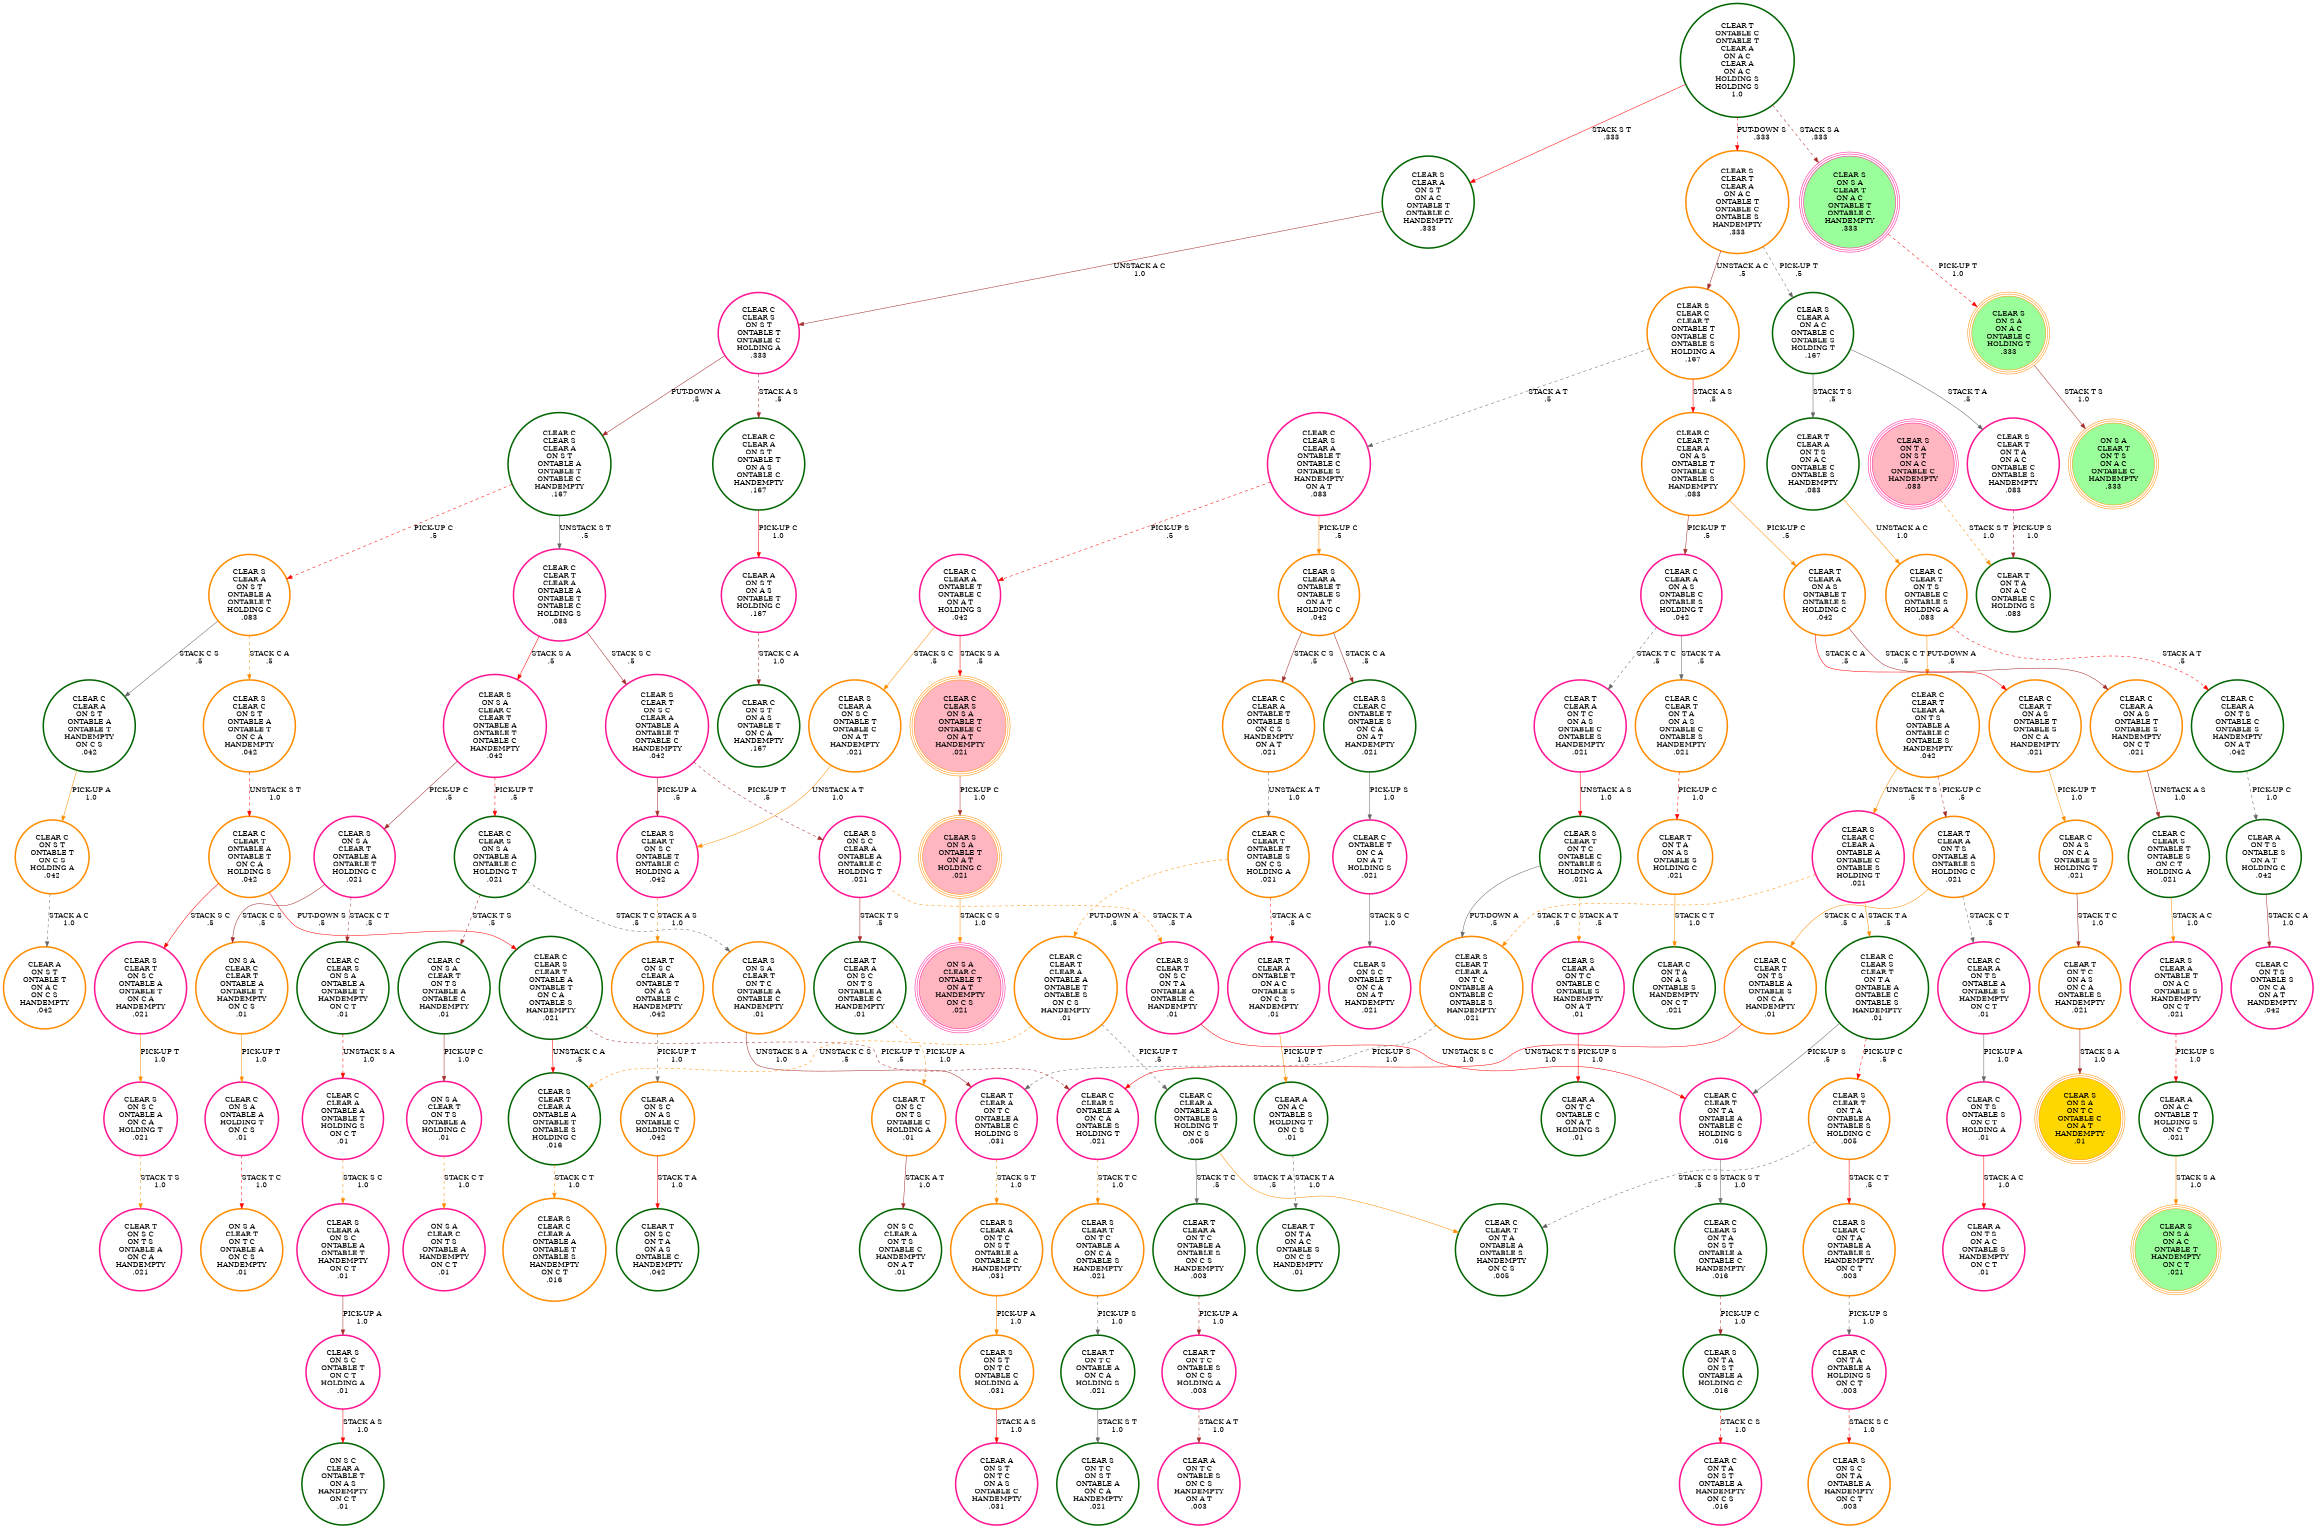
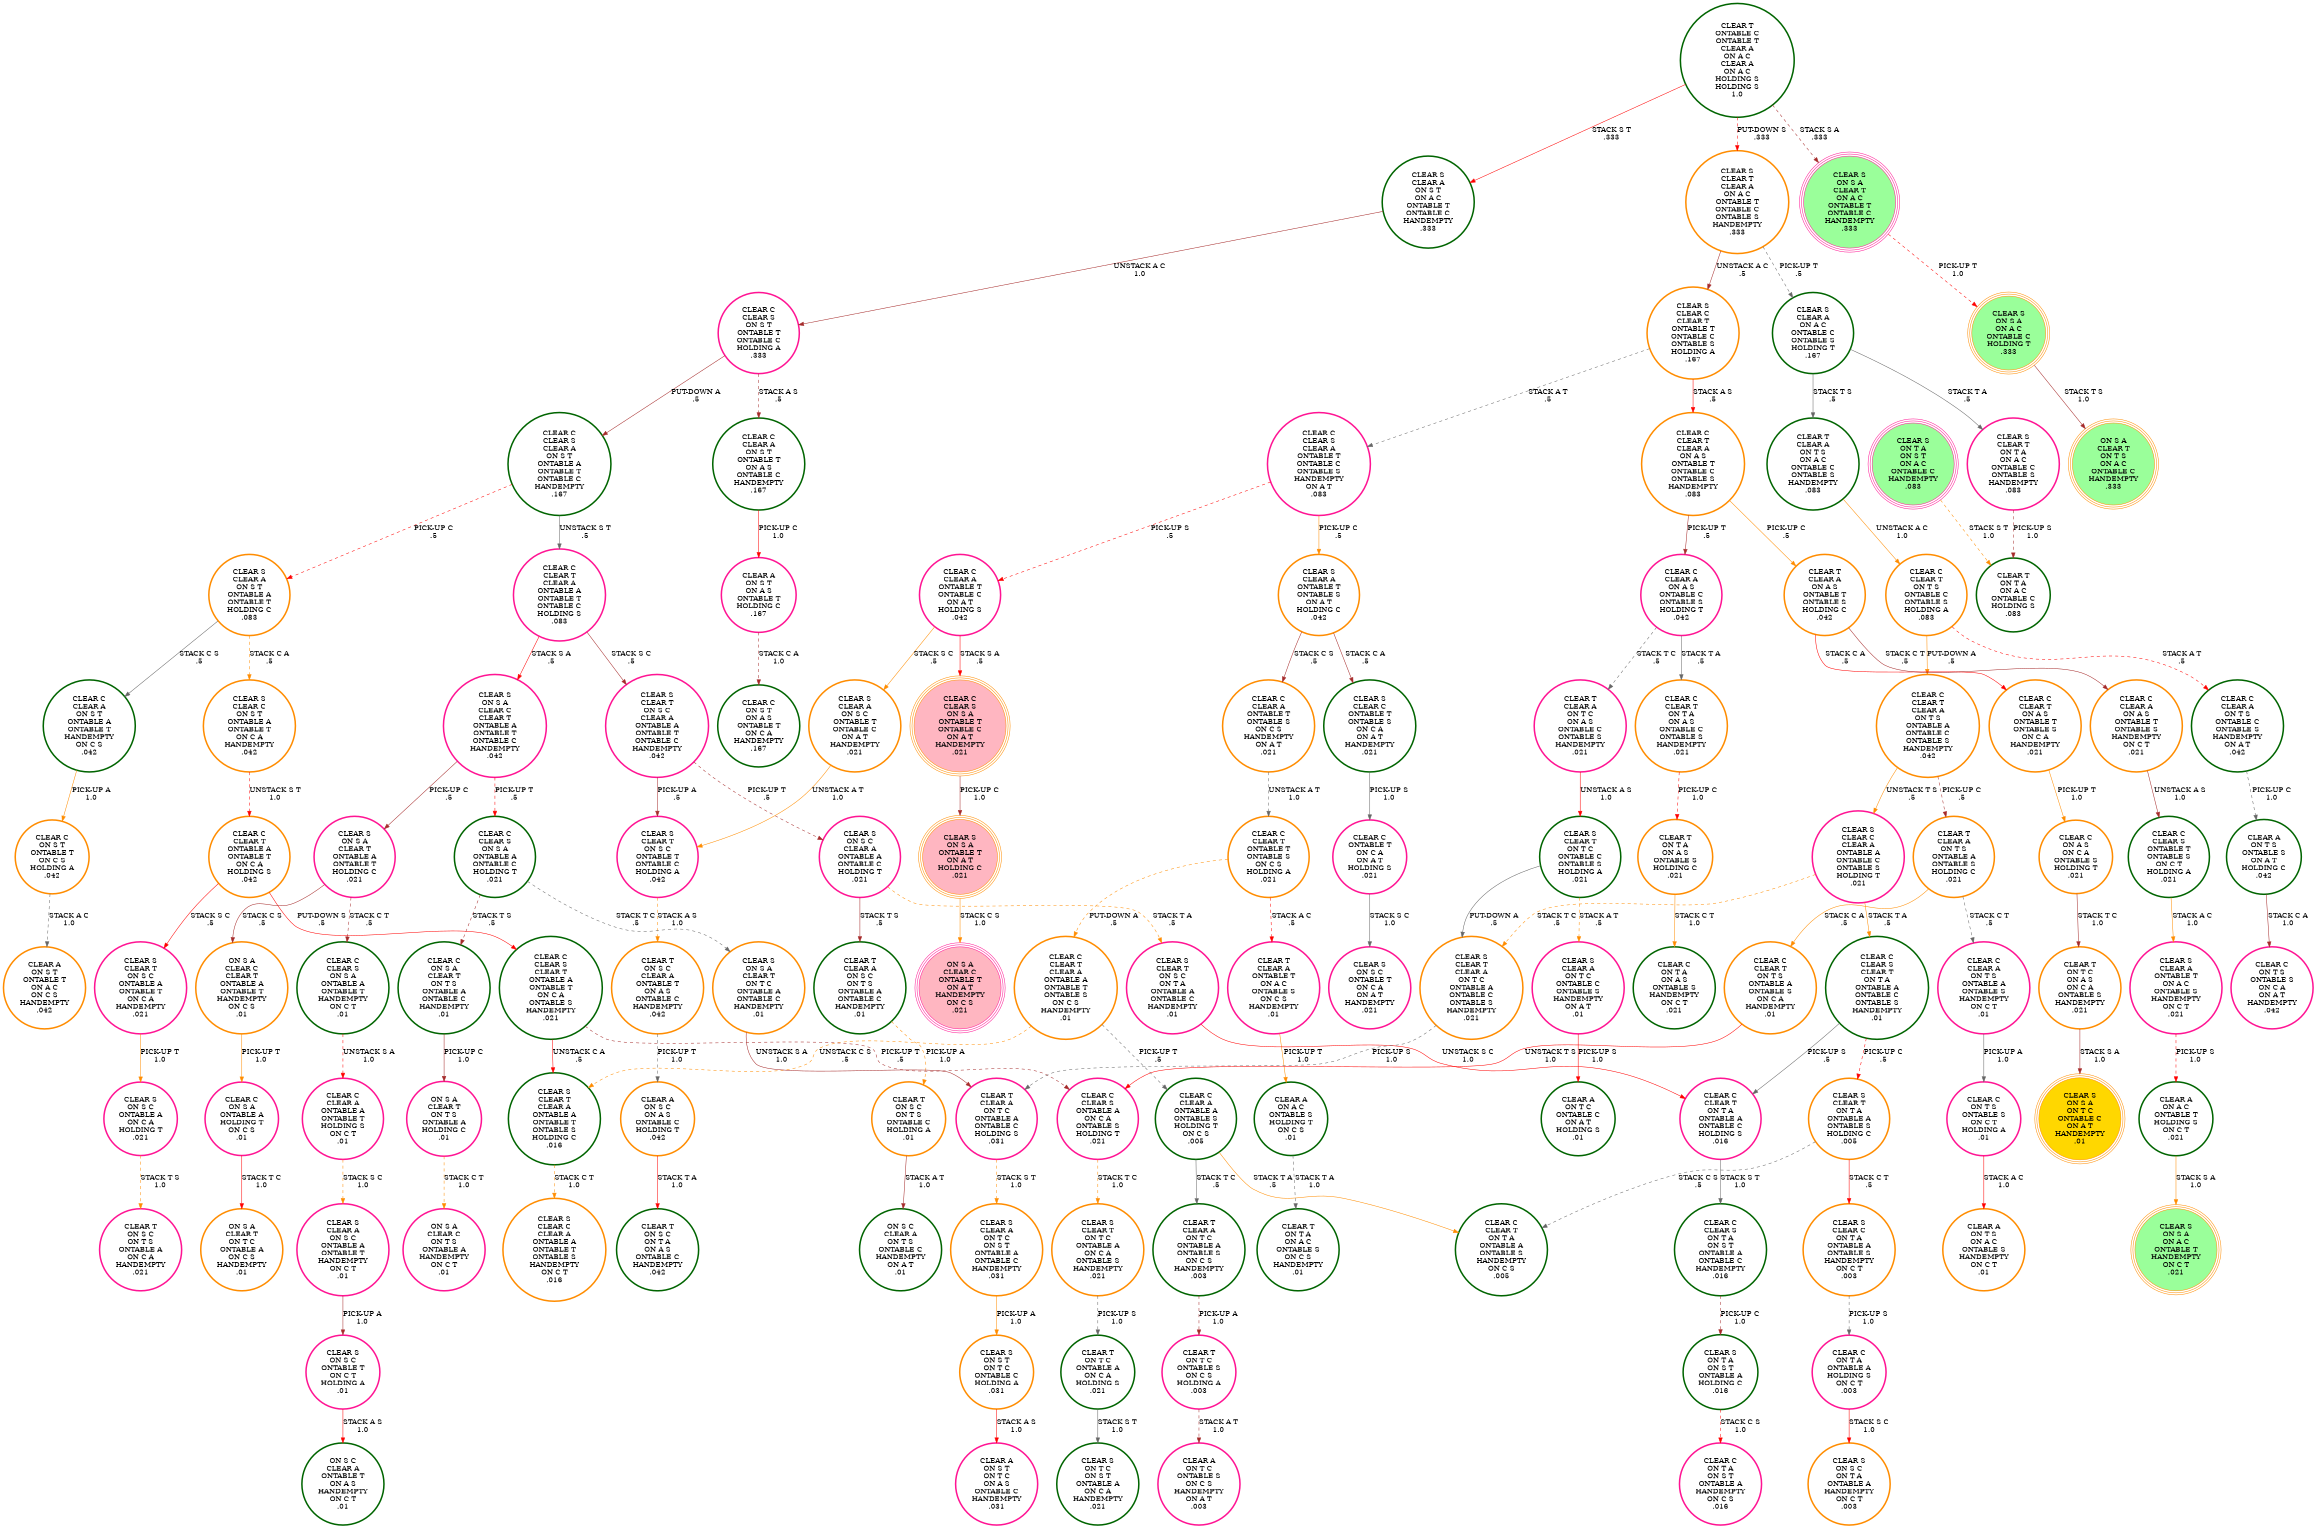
node "CLEAR S ON T A ON S T ON A C ONTABLE C HANDEMPTY .083": fillcolor lightpink -> palegreen1
edge "CLEAR C ON S A ONTABLE A HOLDING T ON C S .01" -> "ON S A CLEAR T ON T C ONTABLE A ON C S HANDEMPTY .01": style dashed -> solid
node "CLEAR A ON T S ON A C ONTABLE S HANDEMPTY ON C T .01": color deeppink -> darkorange
edge "CLEAR C ON T A ONTABLE A HOLDING S ON C T .003" -> "CLEAR S ON S C ON T A ONTABLE A HANDEMPTY ON C T .003": style dashed -> solid
